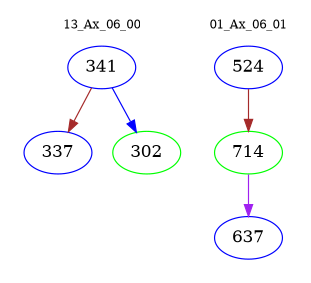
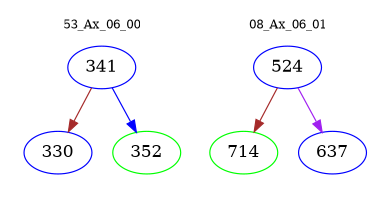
cluster "13_Ax_06_00": label "13_Ax_06_00" -> "53_Ax_06_00"
cluster "01_Ax_06_01": label "01_Ax_06_01" -> "08_Ax_06_01"
node "337": label "337" -> "330"
node "302": label "302" -> "352"
edge "714" -> "637": now "524" -> "637"
